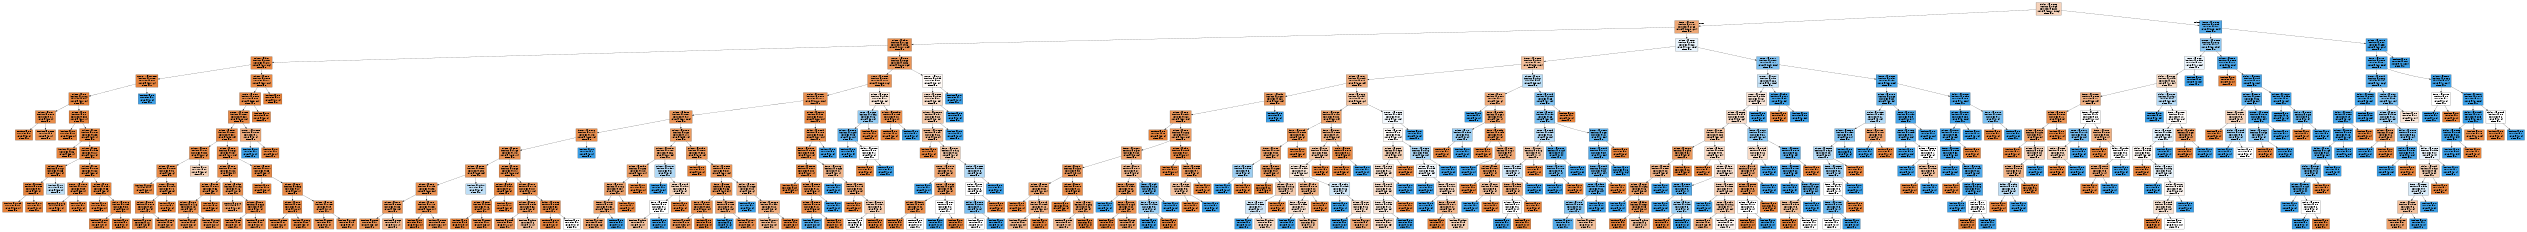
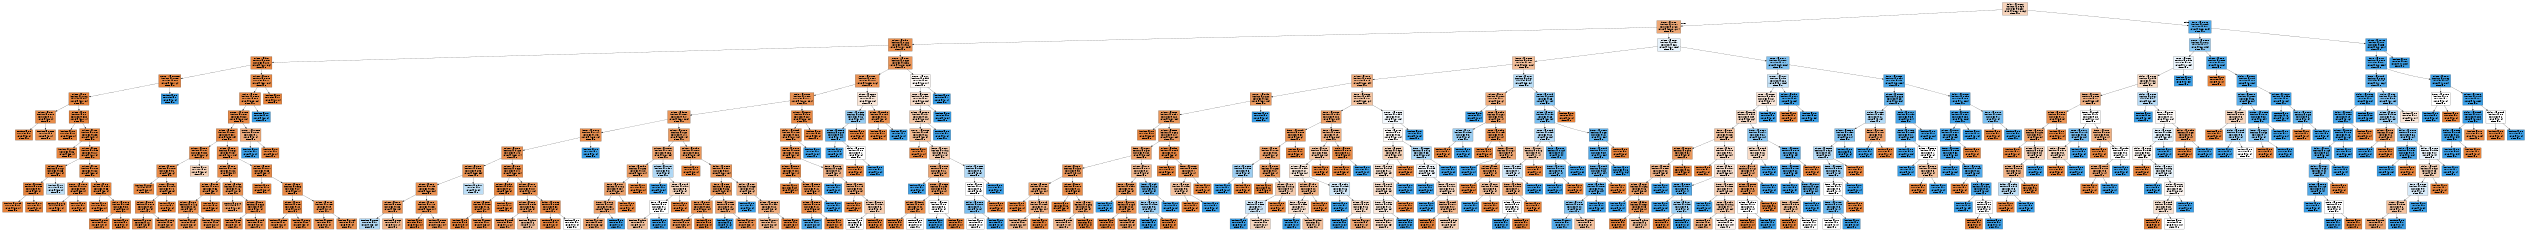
node "log_loss = 0.0 samples = 12 value = [12, 0] class = 1": fillcolor #e58139 -> #3c9fe5
node "log_loss = 0.0 samples = 99 value = [99, 0] class = 1": added
node "log_loss = 0.0 samples = 28 value = [0, 28] money = 1": label "log_loss = 0.0 samples = 28 value = [0, 28] money = 1" -> "log_loss = 0.0 samples = 28 value = [0, 28] class = 1"
node "log_loss = 0.521 samples = 94 value = [83, 11] class = 1": fillcolor #e89253 -> #b0d8f5
